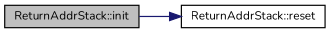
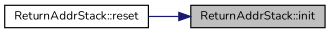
edge "ReturnAddrStack::init" -> "ReturnAddrStack::reset": reversed
